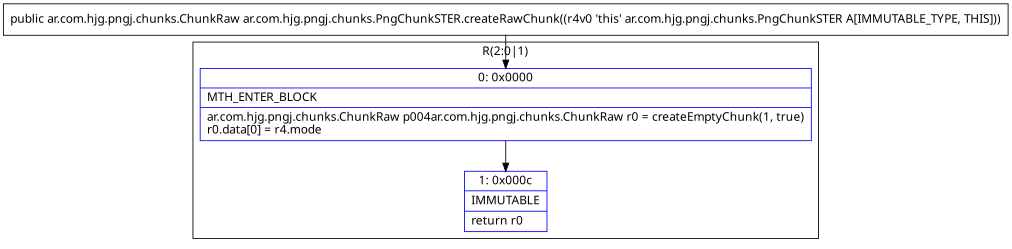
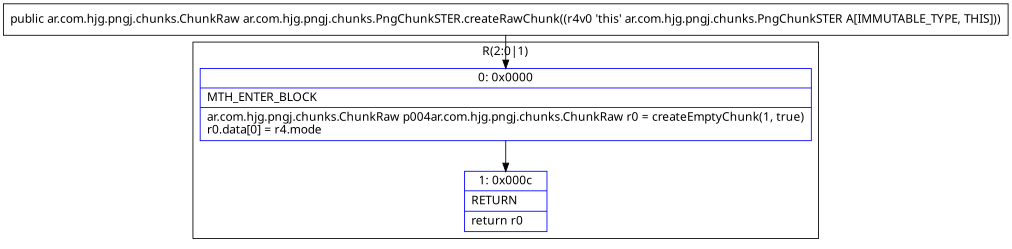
node "1: 0x000c": text "IMMUTABLE" -> "RETURN"
